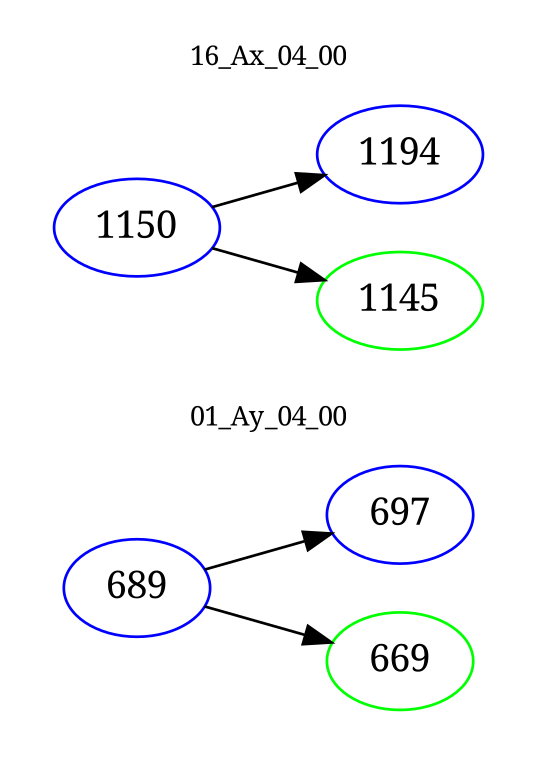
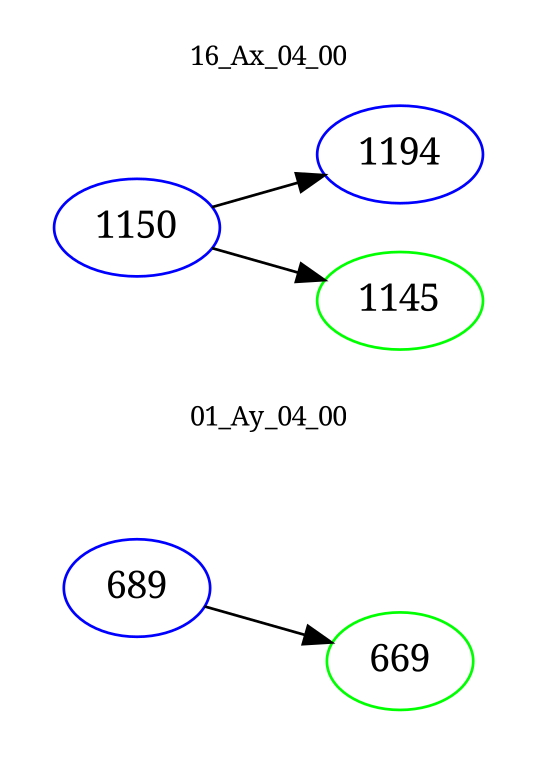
node "697": removed
